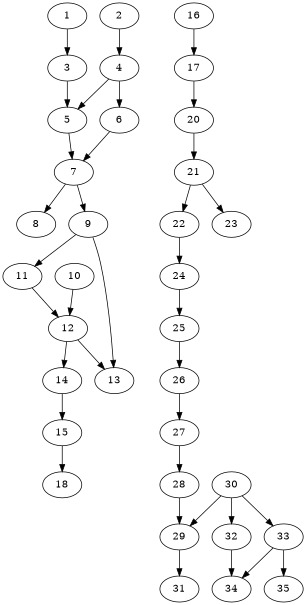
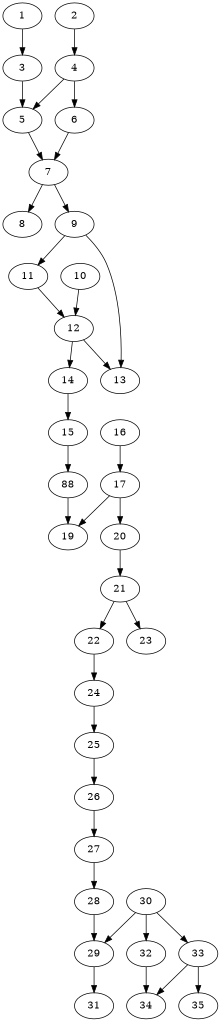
node "18": label "18" -> "88"
node "19": added
